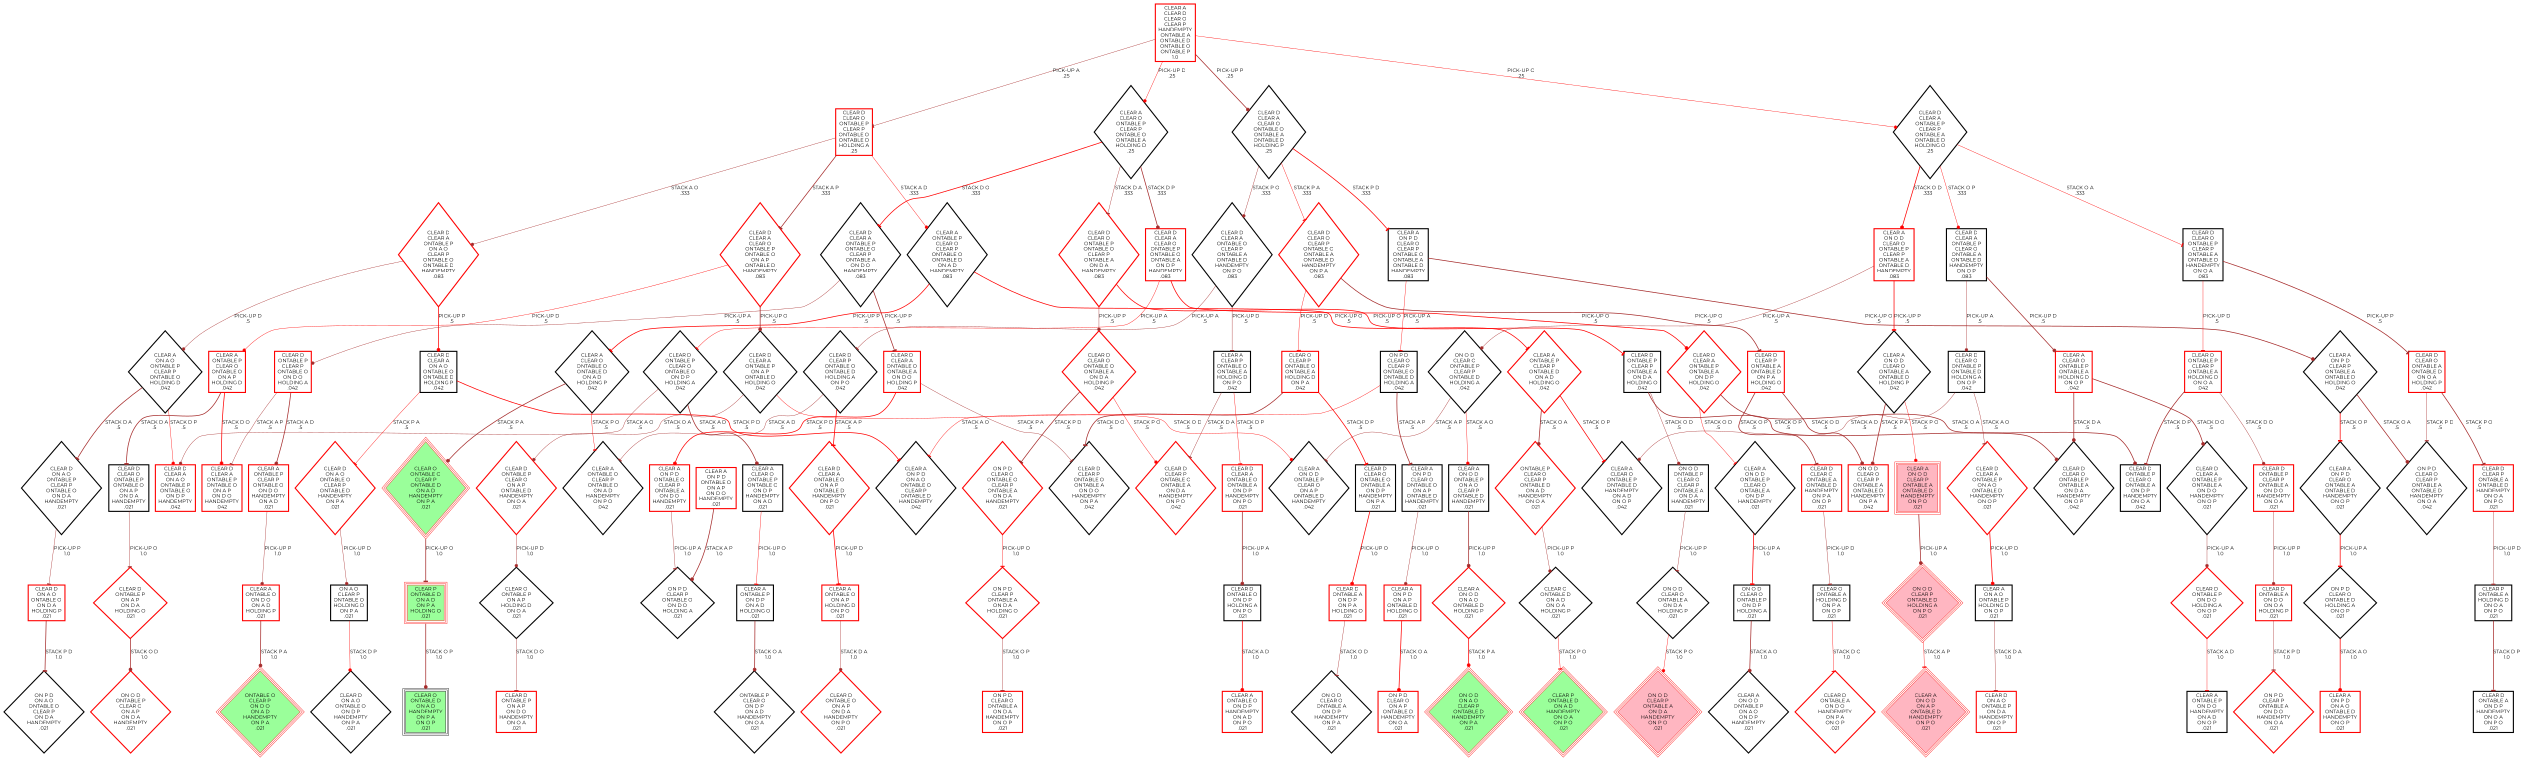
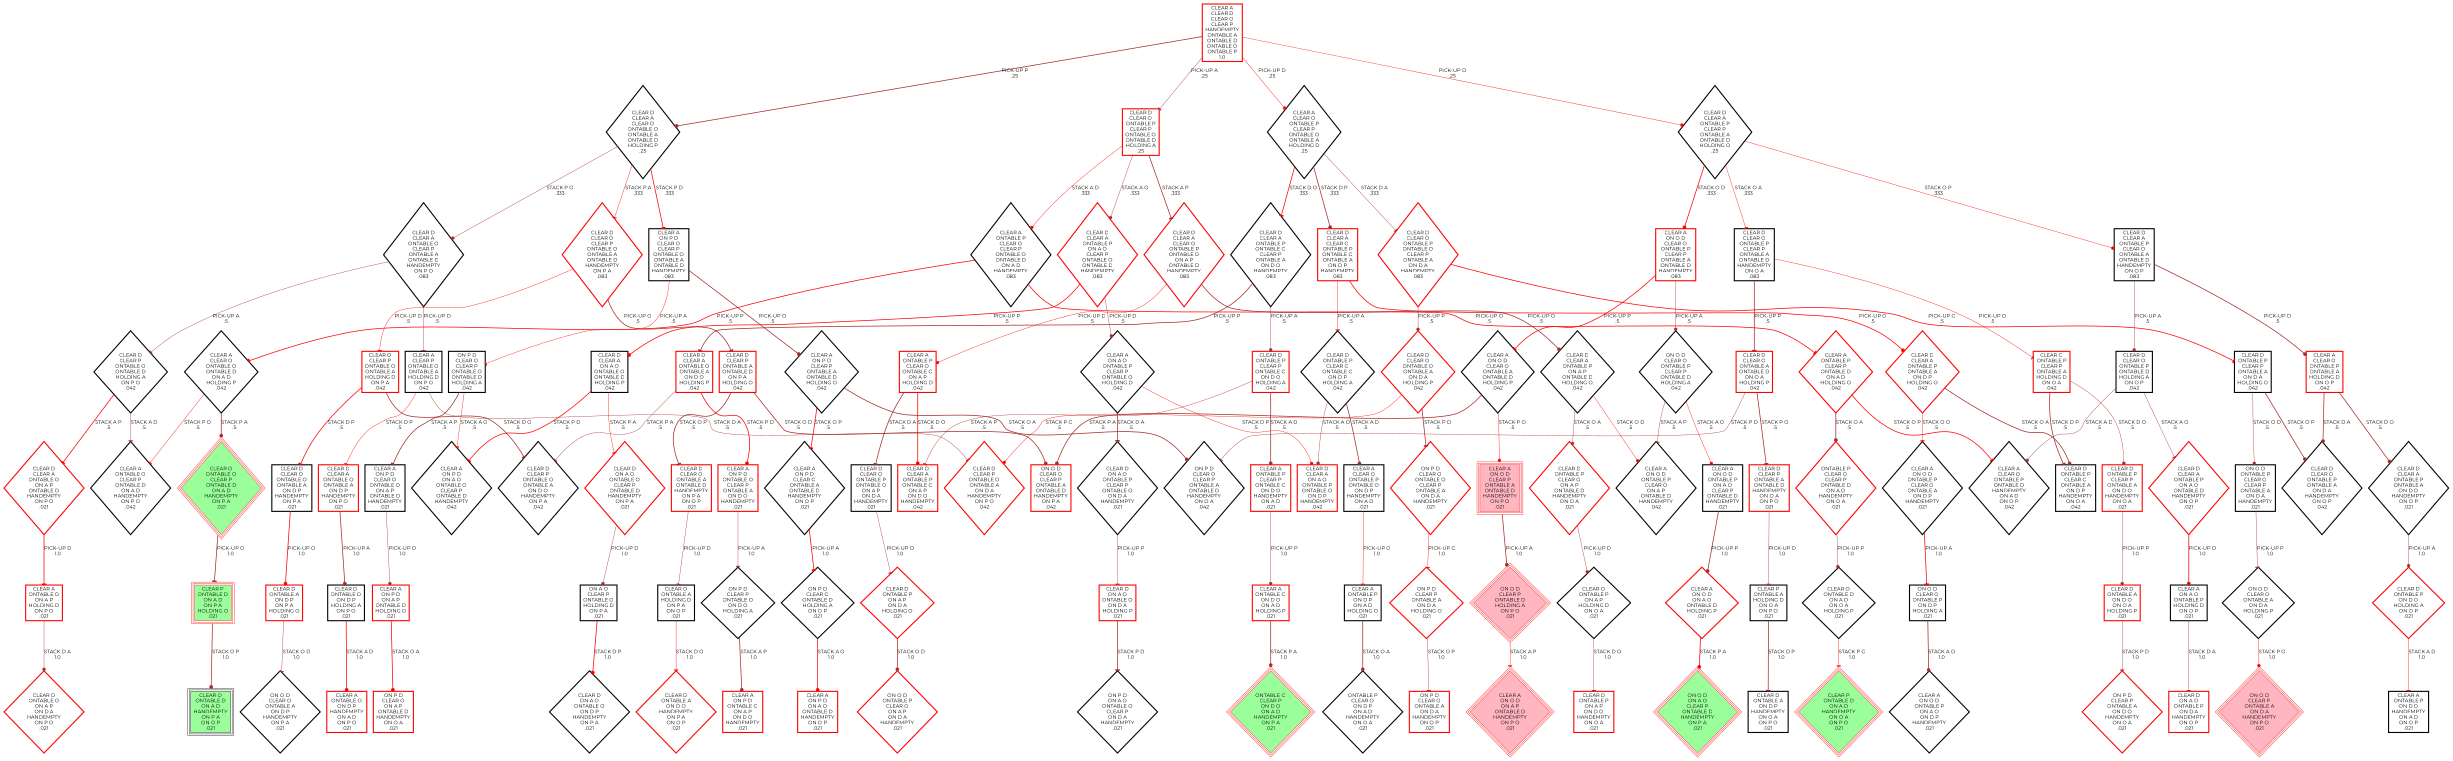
edge "CLEAR A ON P D ONTABLE O ON A P ON D O HANDEMPTY .021" -> "ON P D CLEAR P ONTABLE O ON D O HOLDING A .021": reversed
edge "ON A O CLEAR P ONTABLE O HOLDING D ON P A .021" -> "CLEAR D ON A O ONTABLE O ON D P HANDEMPTY ON P A .021": style solid -> bold
